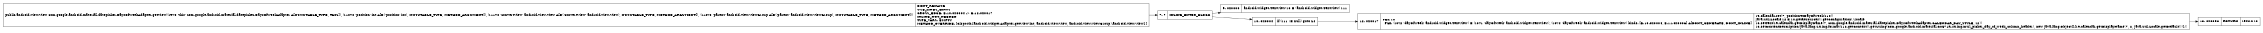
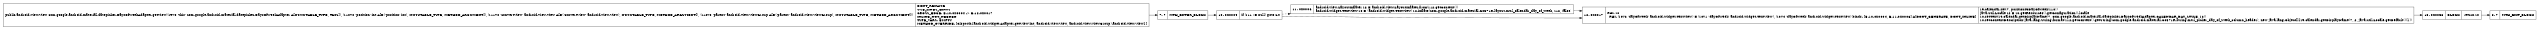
node "9: 0x0000": removed
node "11: 0x0006": added
node "7: ?": text "INLINE_ENTER_BLOCK" -> "MTH_ENTER_BLOCK"
node "8: ?": added
node "13: 0x0058": text "RETURN" -> "BLOCK"
